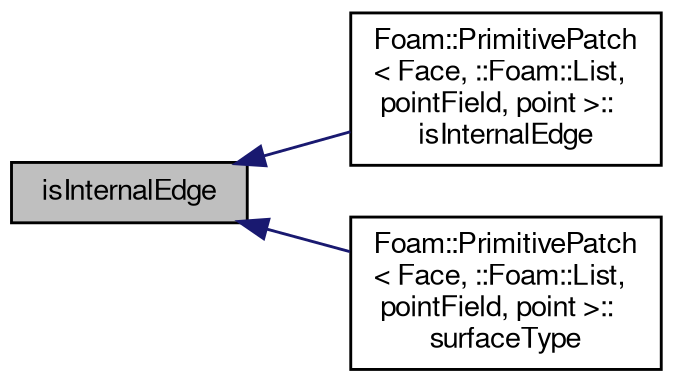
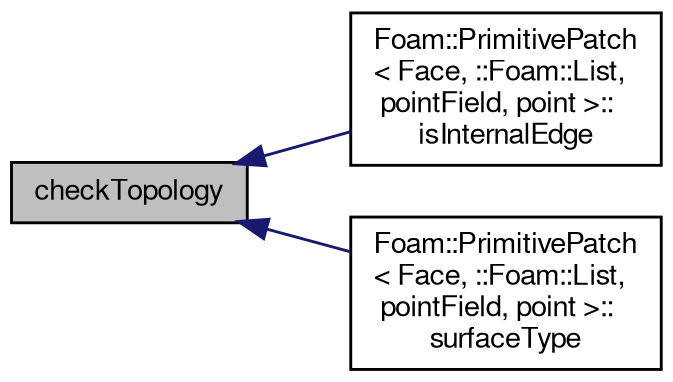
node "isInternalEdge": label "isInternalEdge" -> "checkTopology"
